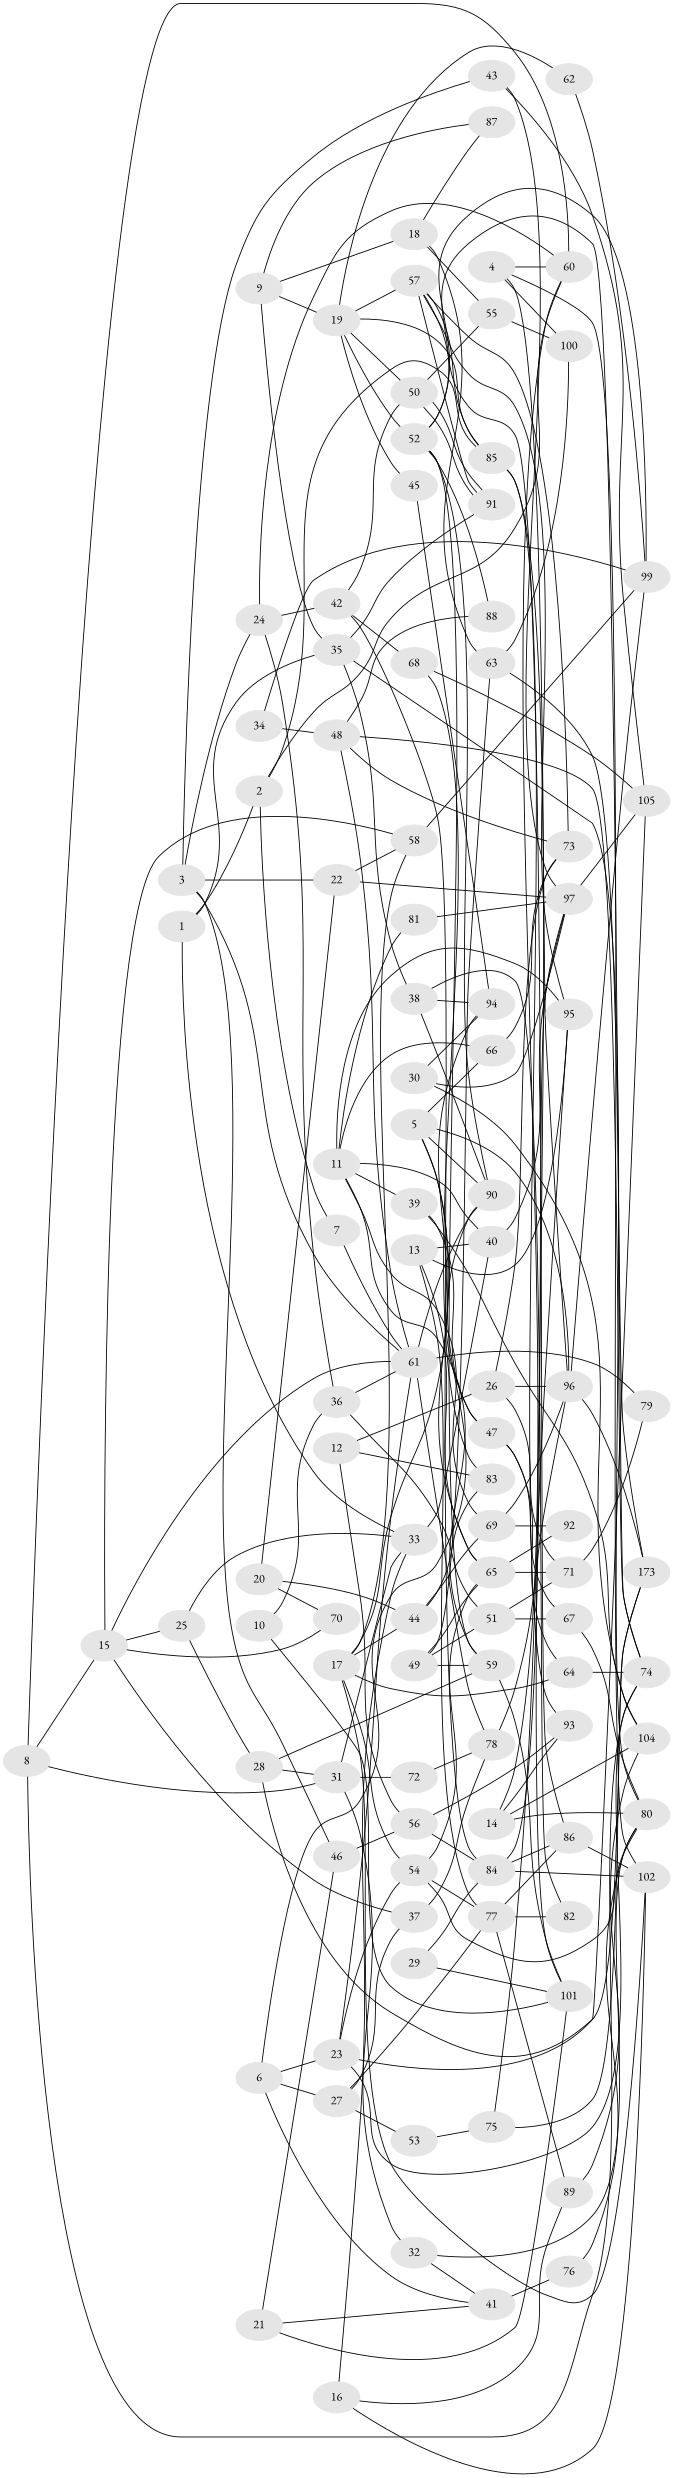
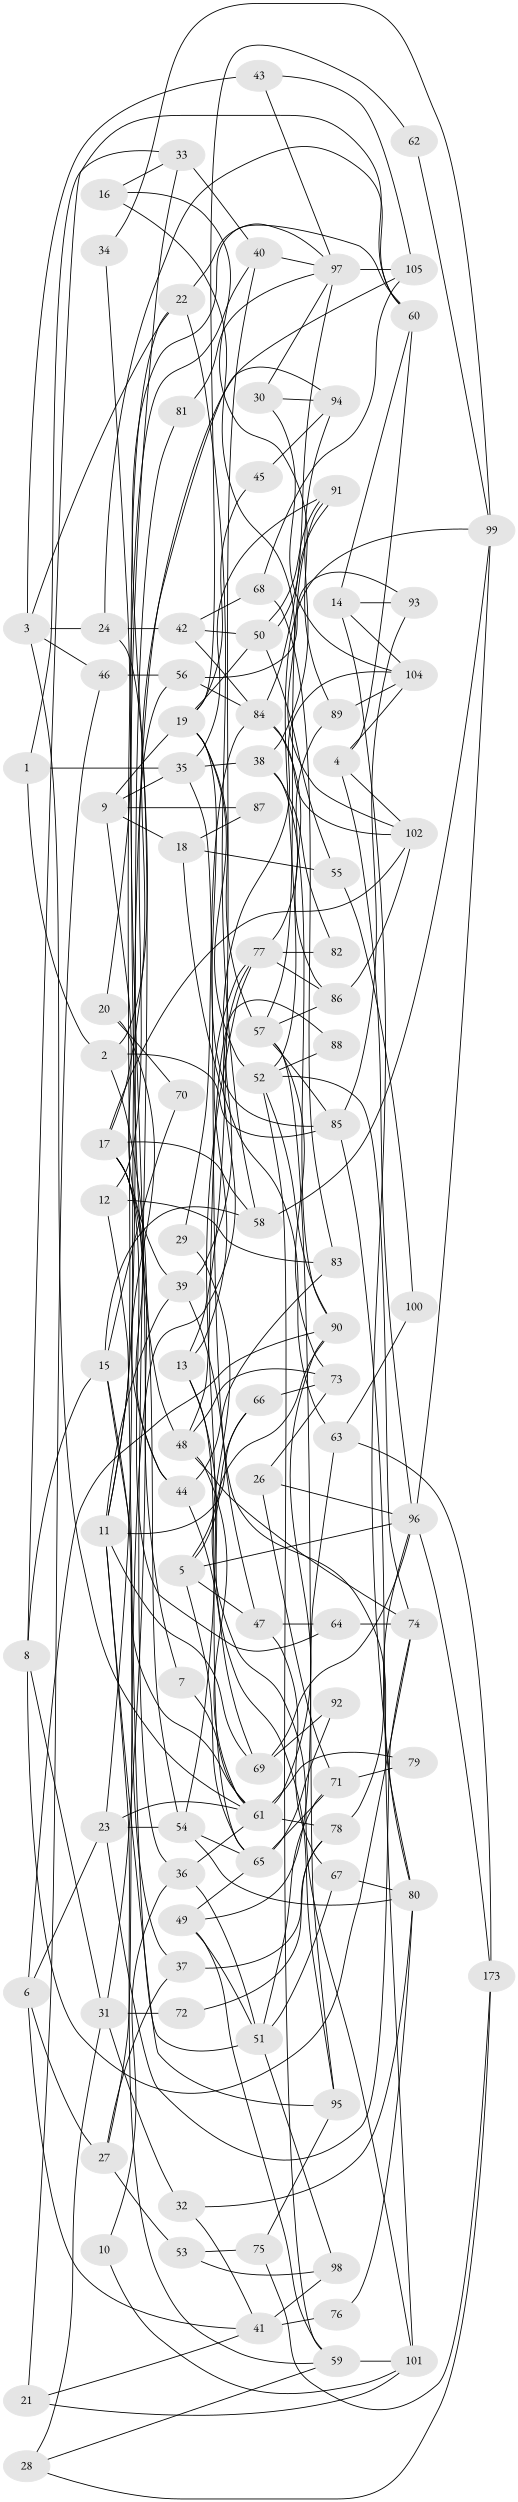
edge "4" -- "100": now "4" -- "104"
edge "9" -- "39": added
edge "26" -- "12": now "51" -- "12"
node "25": removed
node "98": added
